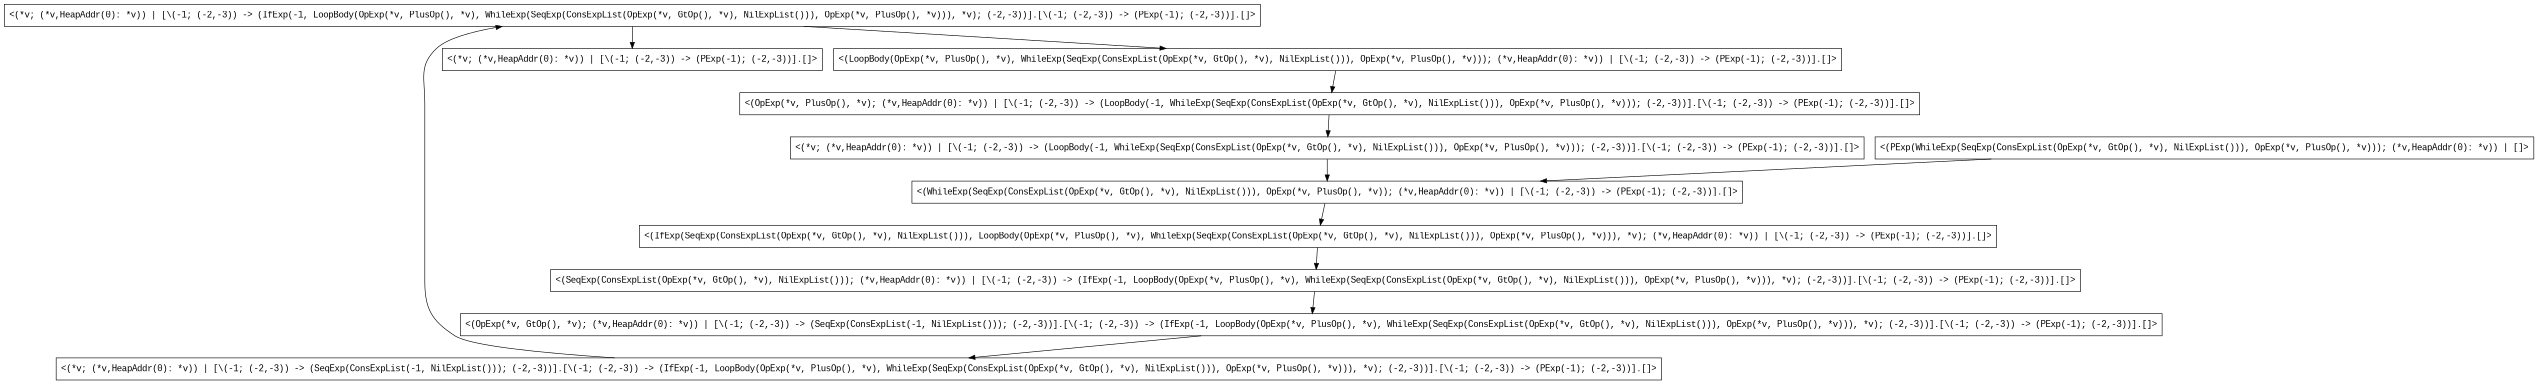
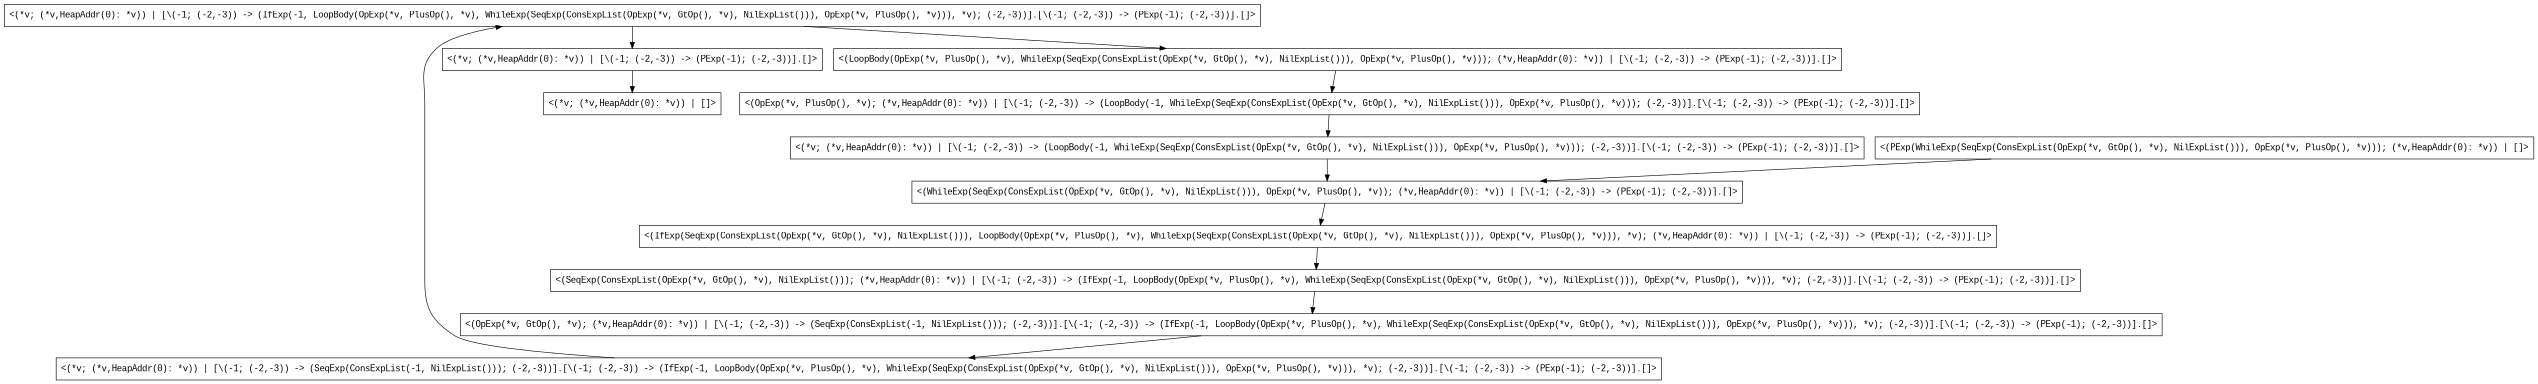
node "<(*v; (*v,HeapAddr(0): *v)) | []>": added
